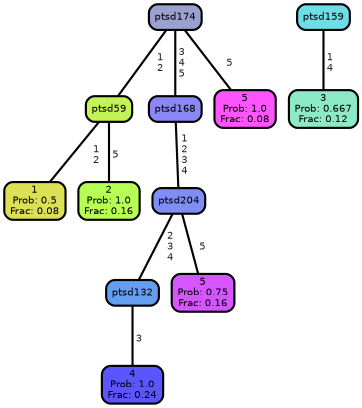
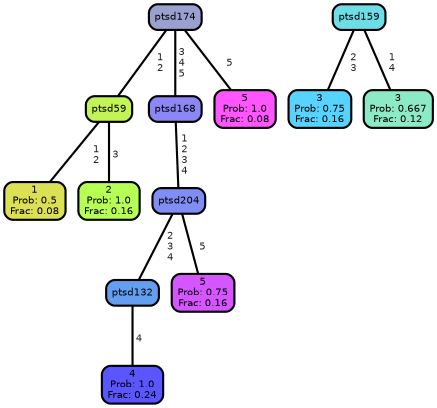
node "3 Prob: 0.75 Frac: 0.16": added
edge "ptsd59" -- "2 Prob: 1.0 Frac: 0.16": label " 5" -> " 3"
edge "ptsd132" -- "4 Prob: 1.0 Frac: 0.24": label " 3" -> " 4"
